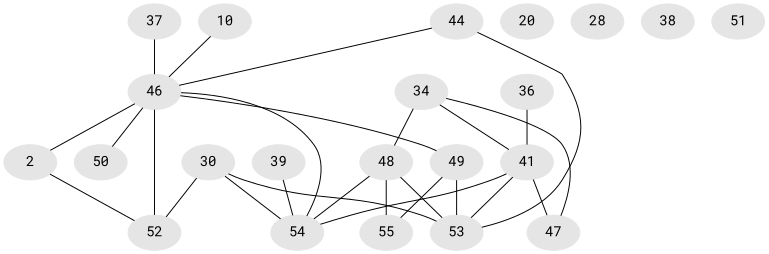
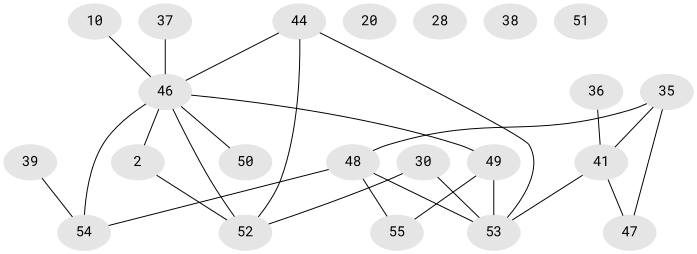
node "34": label "34" -> "35"
edge "44" -- "52": added
edge "30" -- "54": removed
edge "41" -- "54": removed
